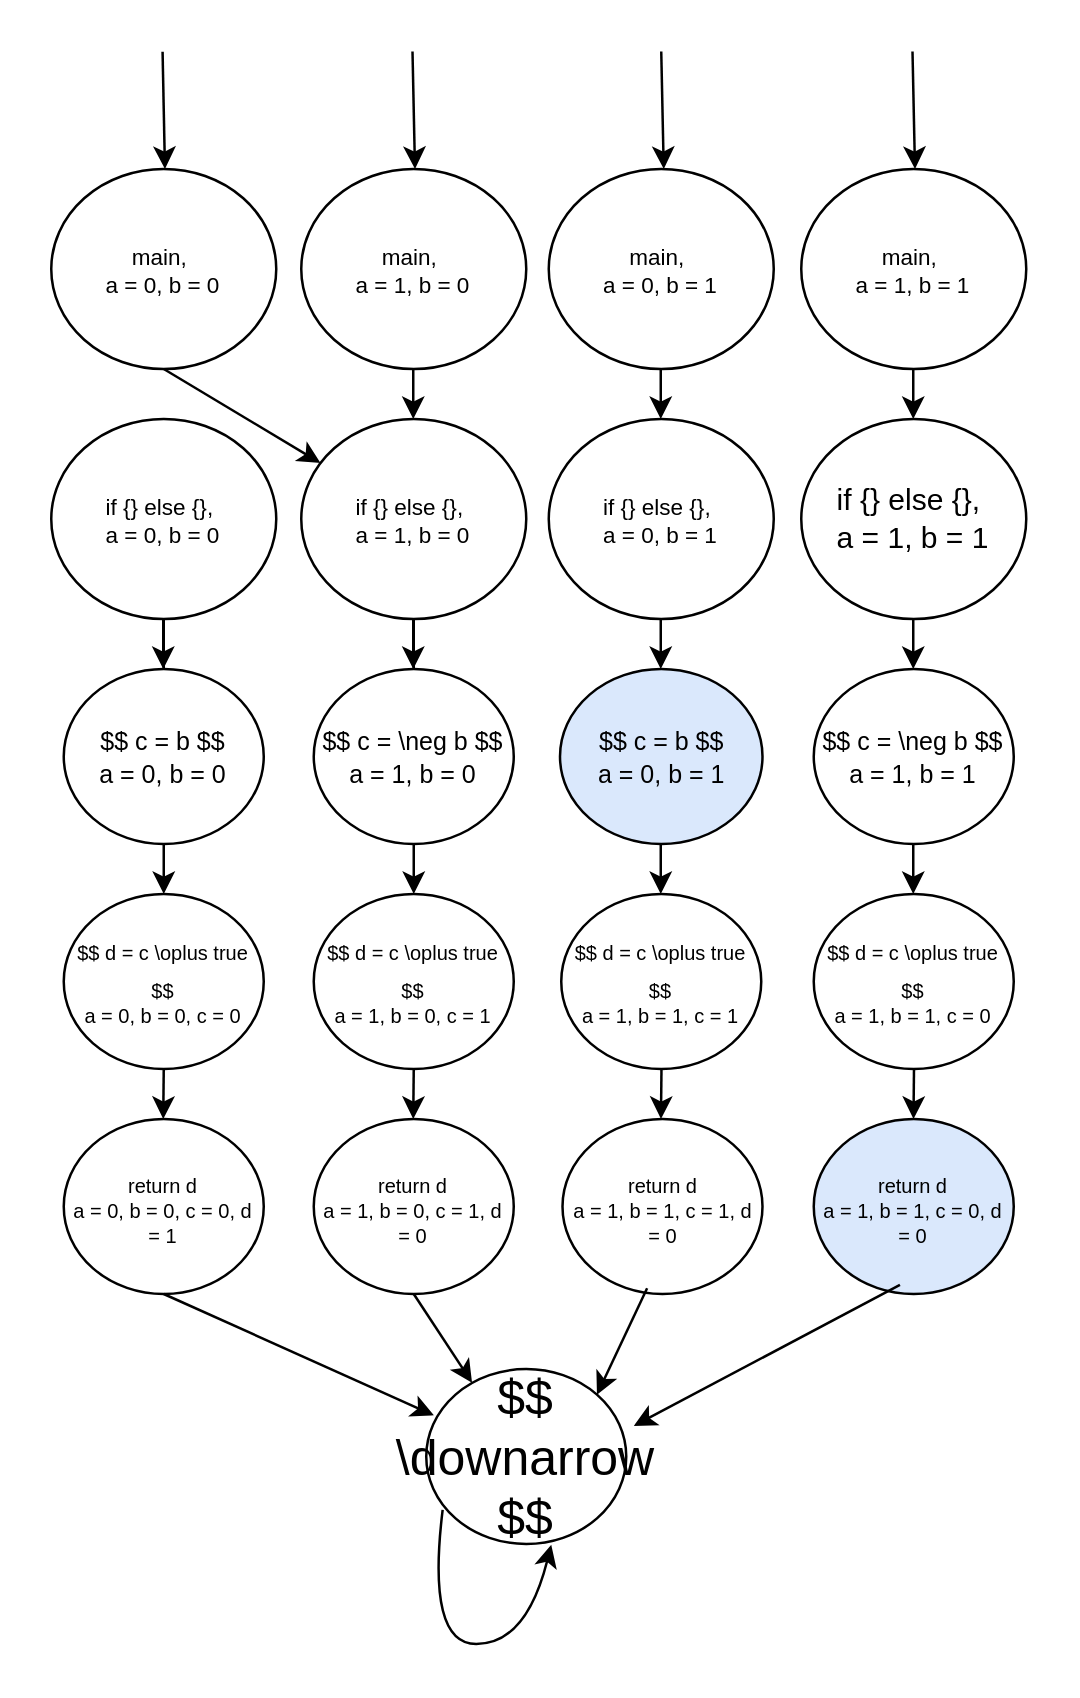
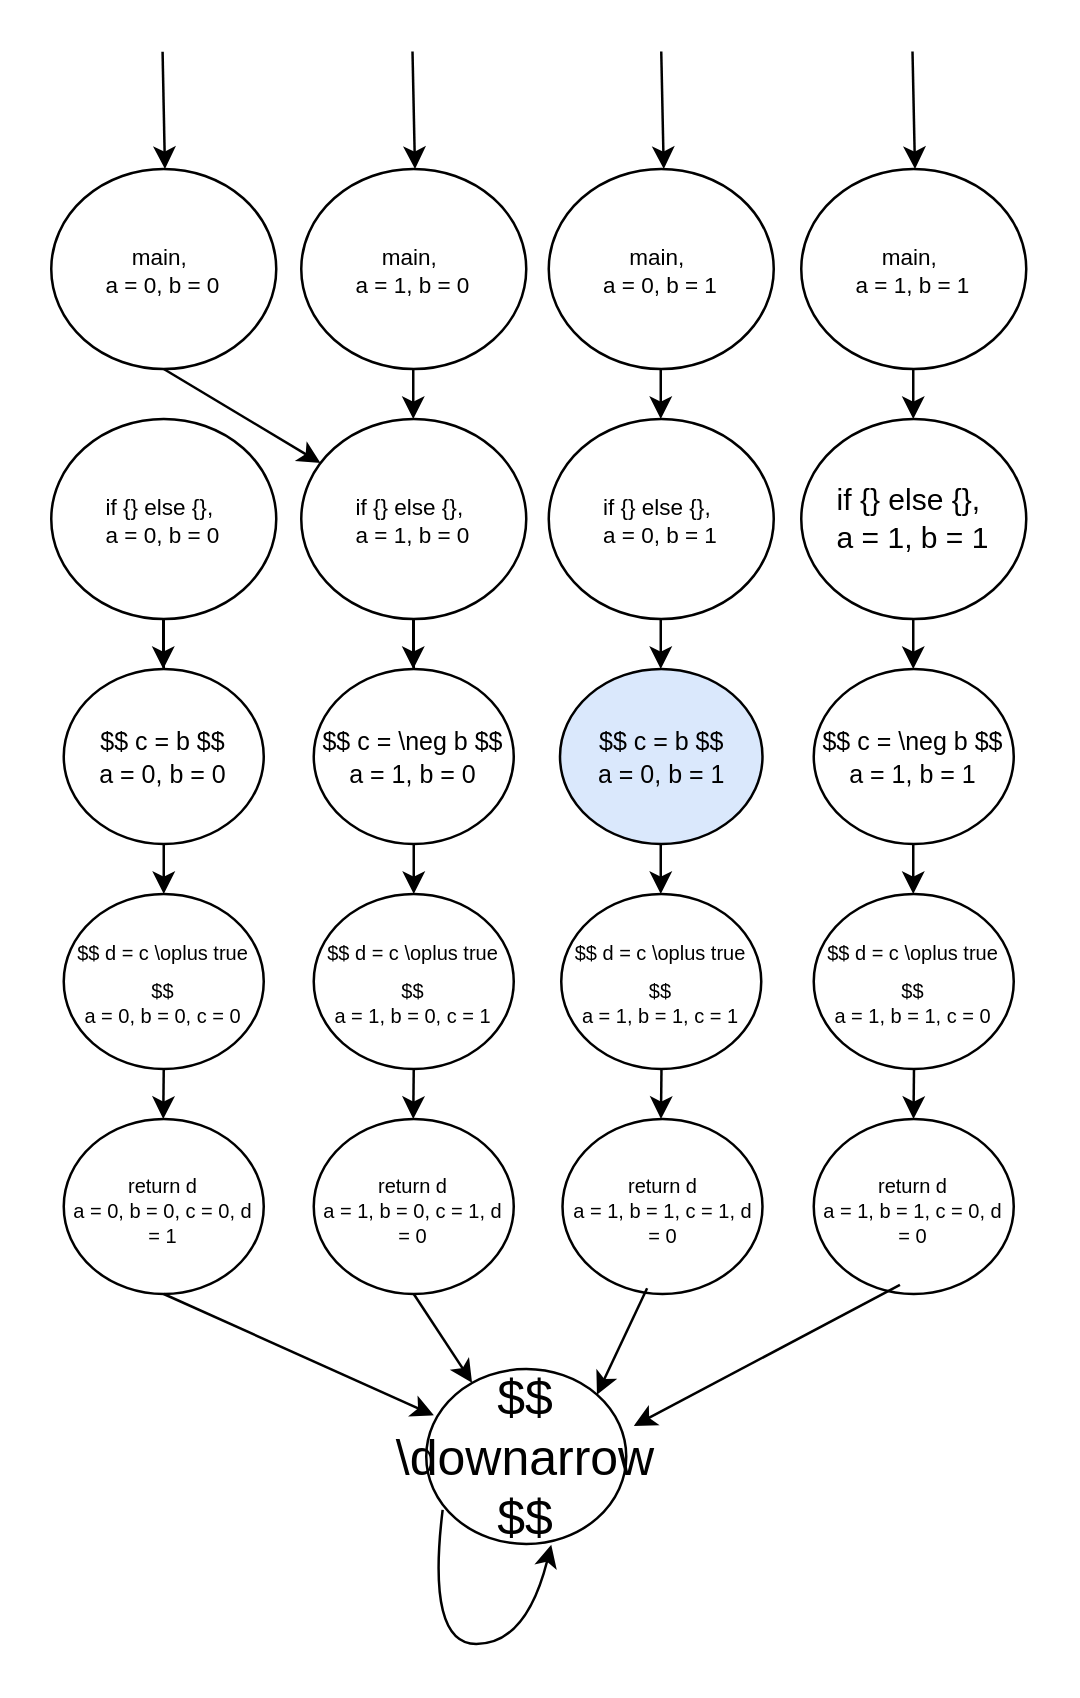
node "return d a = 1, b = 1, c = 0, d = 0": fillcolor #dae8fc -> #ffffff
